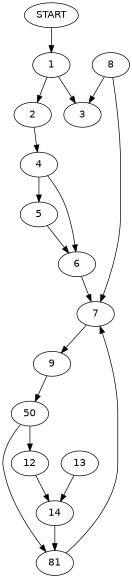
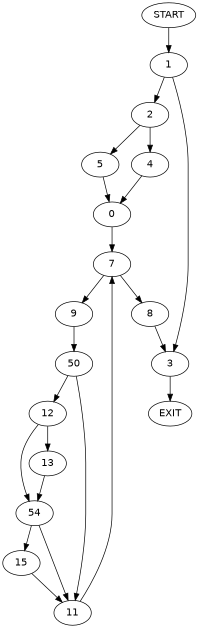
edge "4" -> "5": now "2" -> "5"
edge "8" -> "7": reversed
node "6": label "6" -> "0"
node "EXIT": added
edge "12" -> "13": added
node "14": label "14" -> "54"
node "15": added
node "81": label "81" -> "11"
